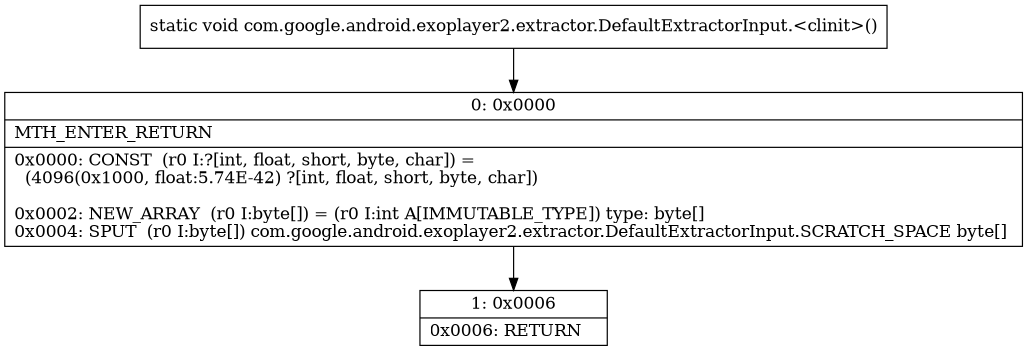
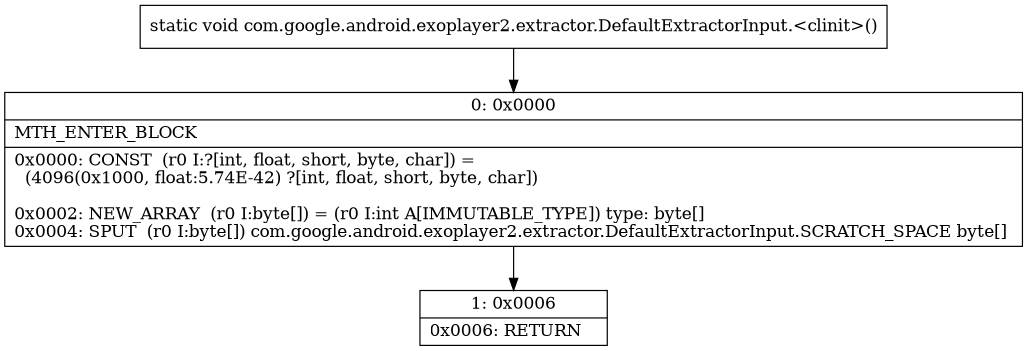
node "0: 0x0000": text "MTH_ENTER_RETURN" -> "MTH_ENTER_BLOCK"
